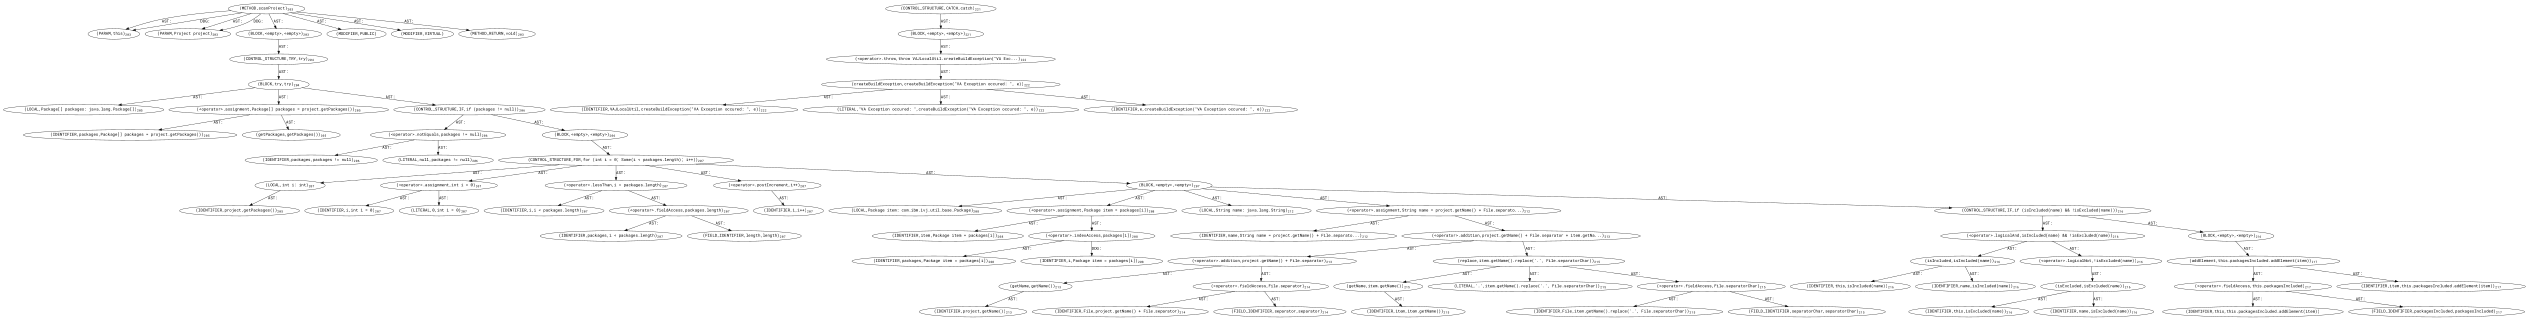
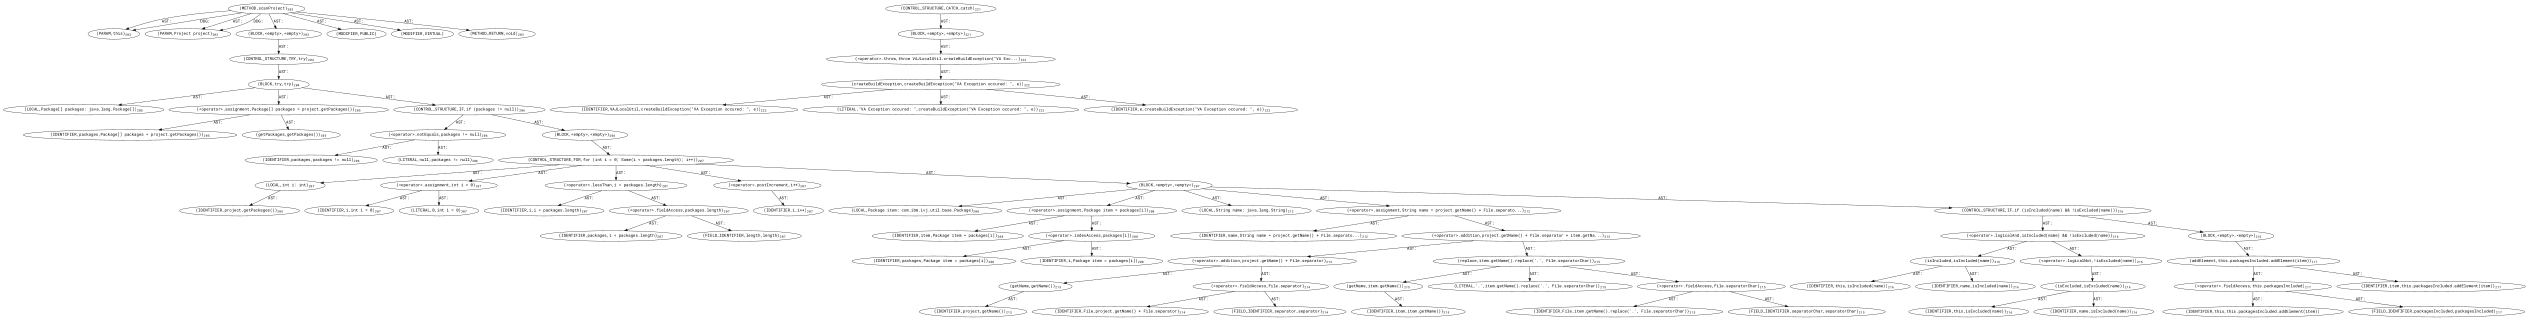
edge "(<operator>.indexAccess,packages[i])" -> "(IDENTIFIER,i,Package item = packages[i])": label "DDG: " -> "AST: "
